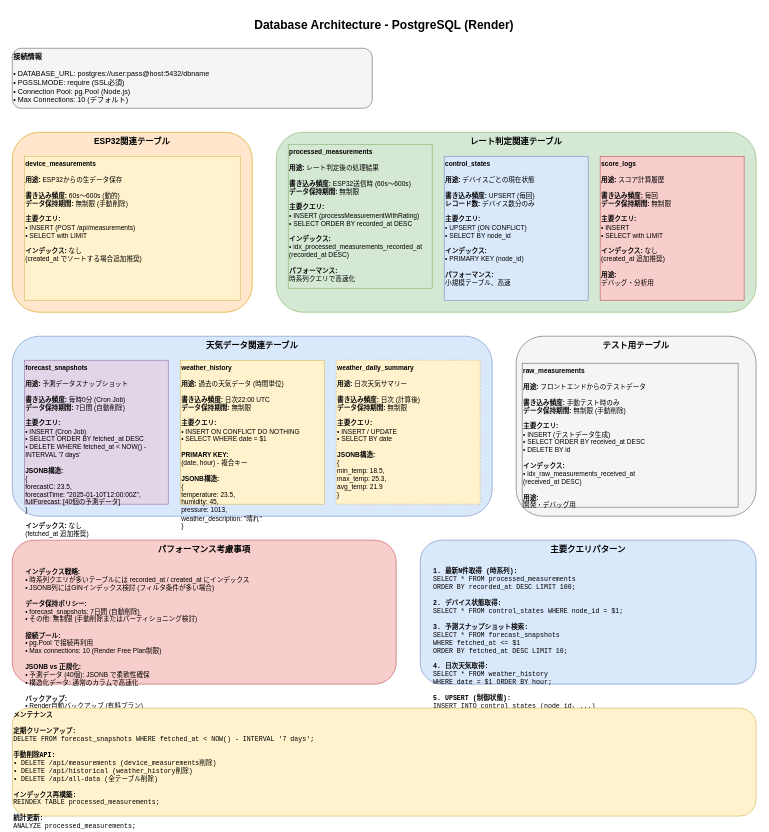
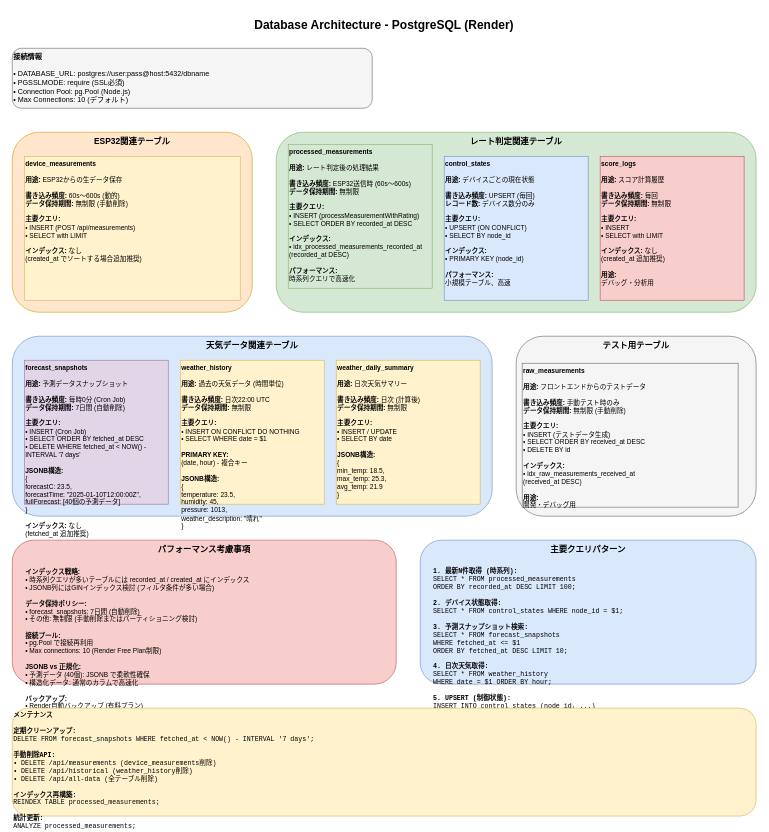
node "weather_daily_summary 用途: 日次天気サマリー 書き込み頻度: 日次 (計算後) データ保持期間: 無制限 主要クエリ: • INSERT / UPDATE • SELECT BY date JSONB構造: { min_temp: 18.5, max_temp: 25.3, avg_temp: 21.9 }": style dashed -> solid
